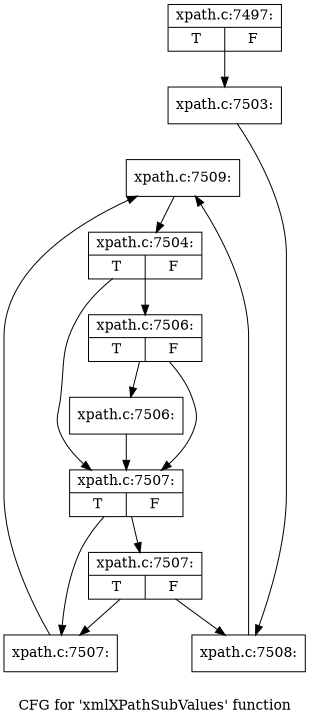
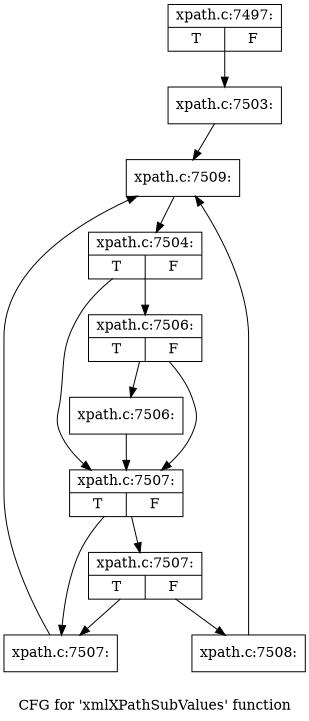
edge "xpath.c:7503:" -> "xpath.c:7508:": now "xpath.c:7503:" -> "xpath.c:7509:"
